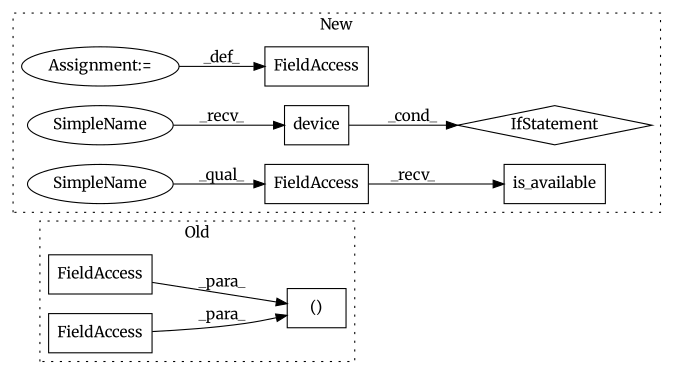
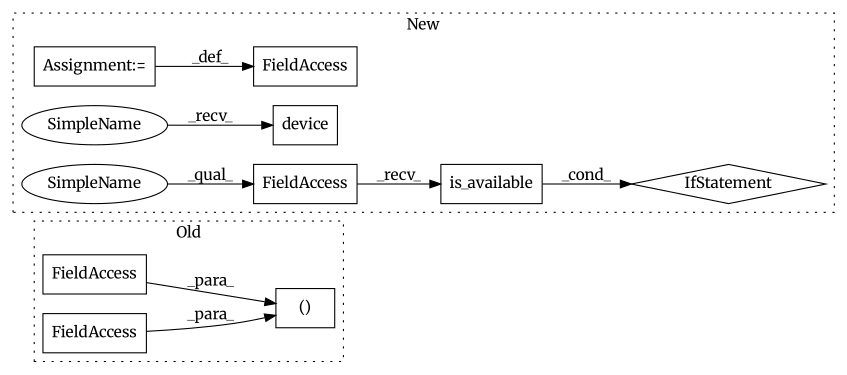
node "Assignment:=": shape ellipse -> box
edge "device" -> "IfStatement": now "is_available" -> "IfStatement"
